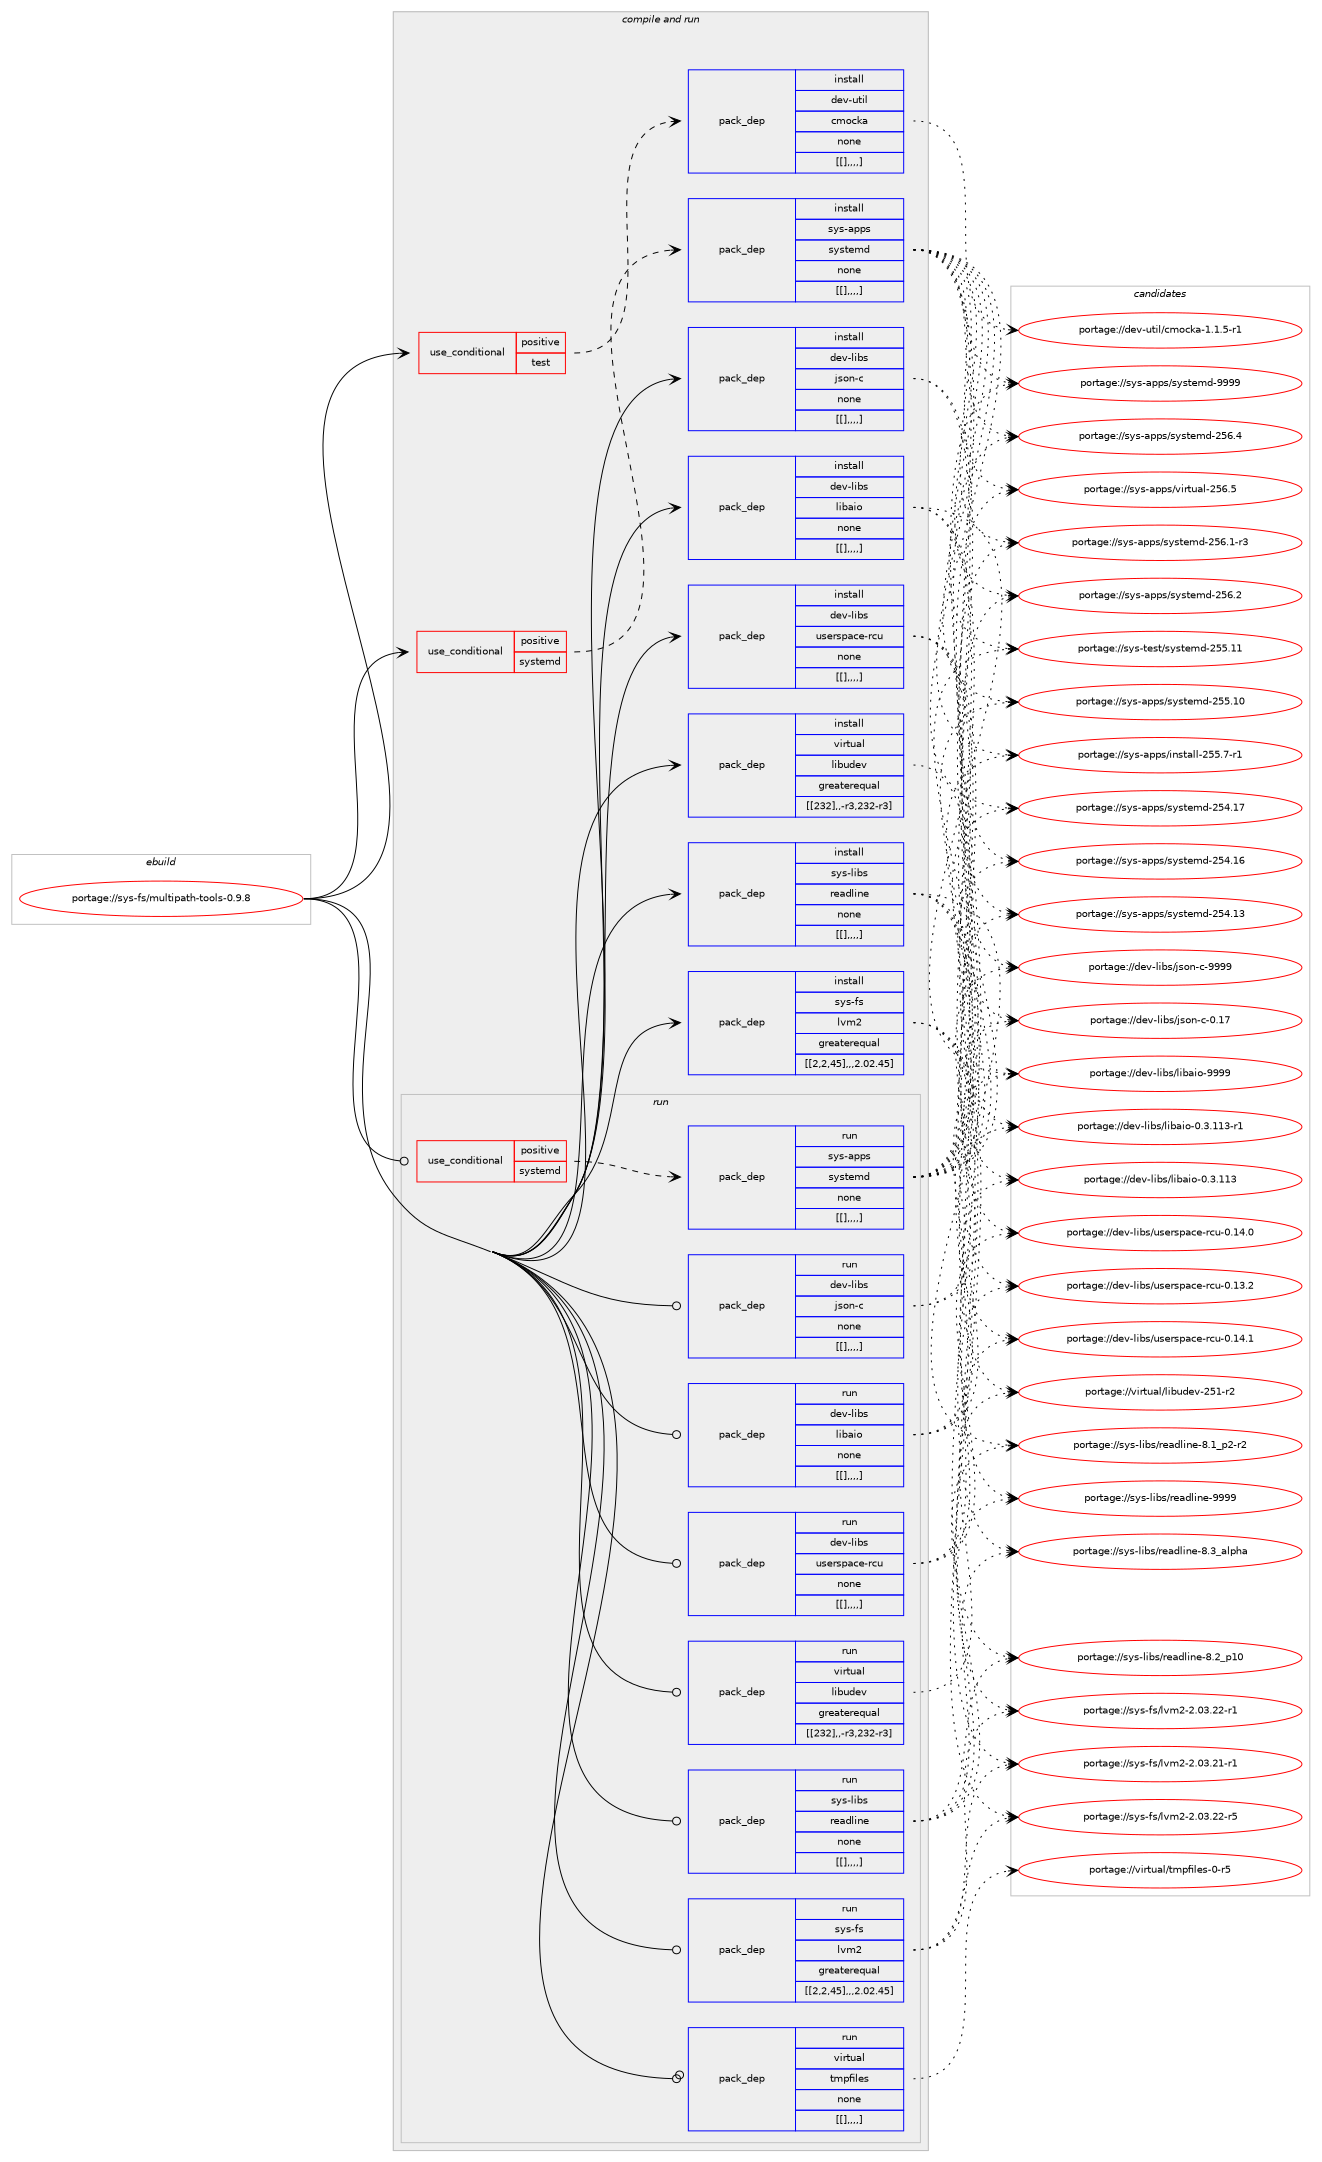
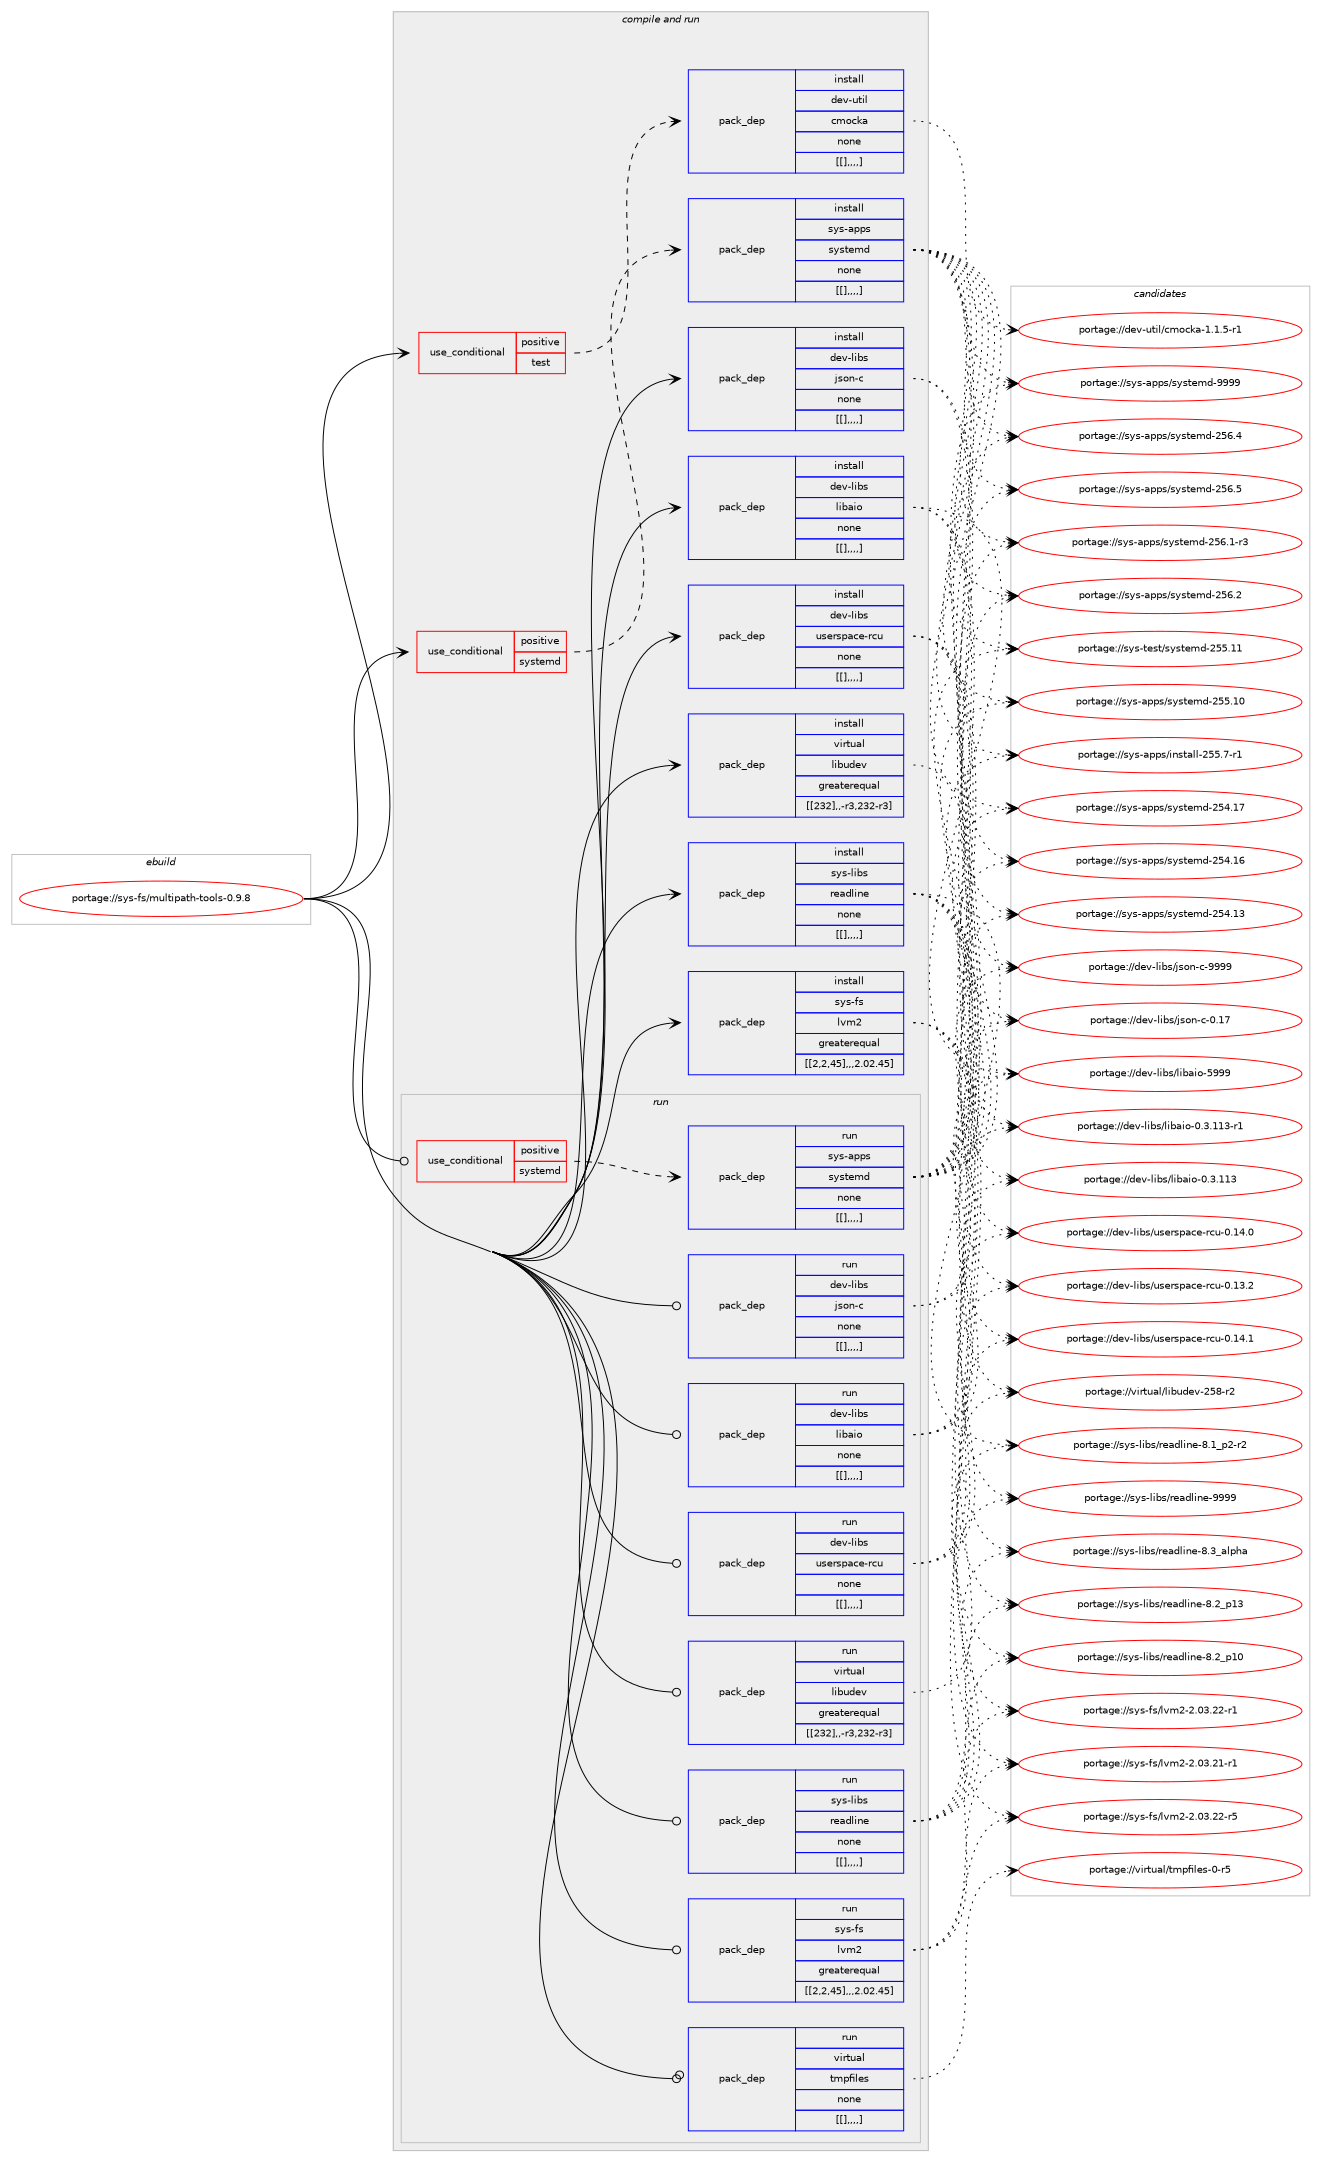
node "portage://sys-apps/virtual-256.5": label "portage://sys-apps/virtual-256.5" -> "portage://sys-apps/systemd-256.5"
node "portage://dev-libs/libaio-9999": label "portage://dev-libs/libaio-9999" -> "portage://dev-libs/libaio-5999"
node "portage://virtual/libudev-251-r2": label "portage://virtual/libudev-251-r2" -> "portage://virtual/libudev-258-r2"
node "portage://sys-libs/readline-8.2_p13": added
